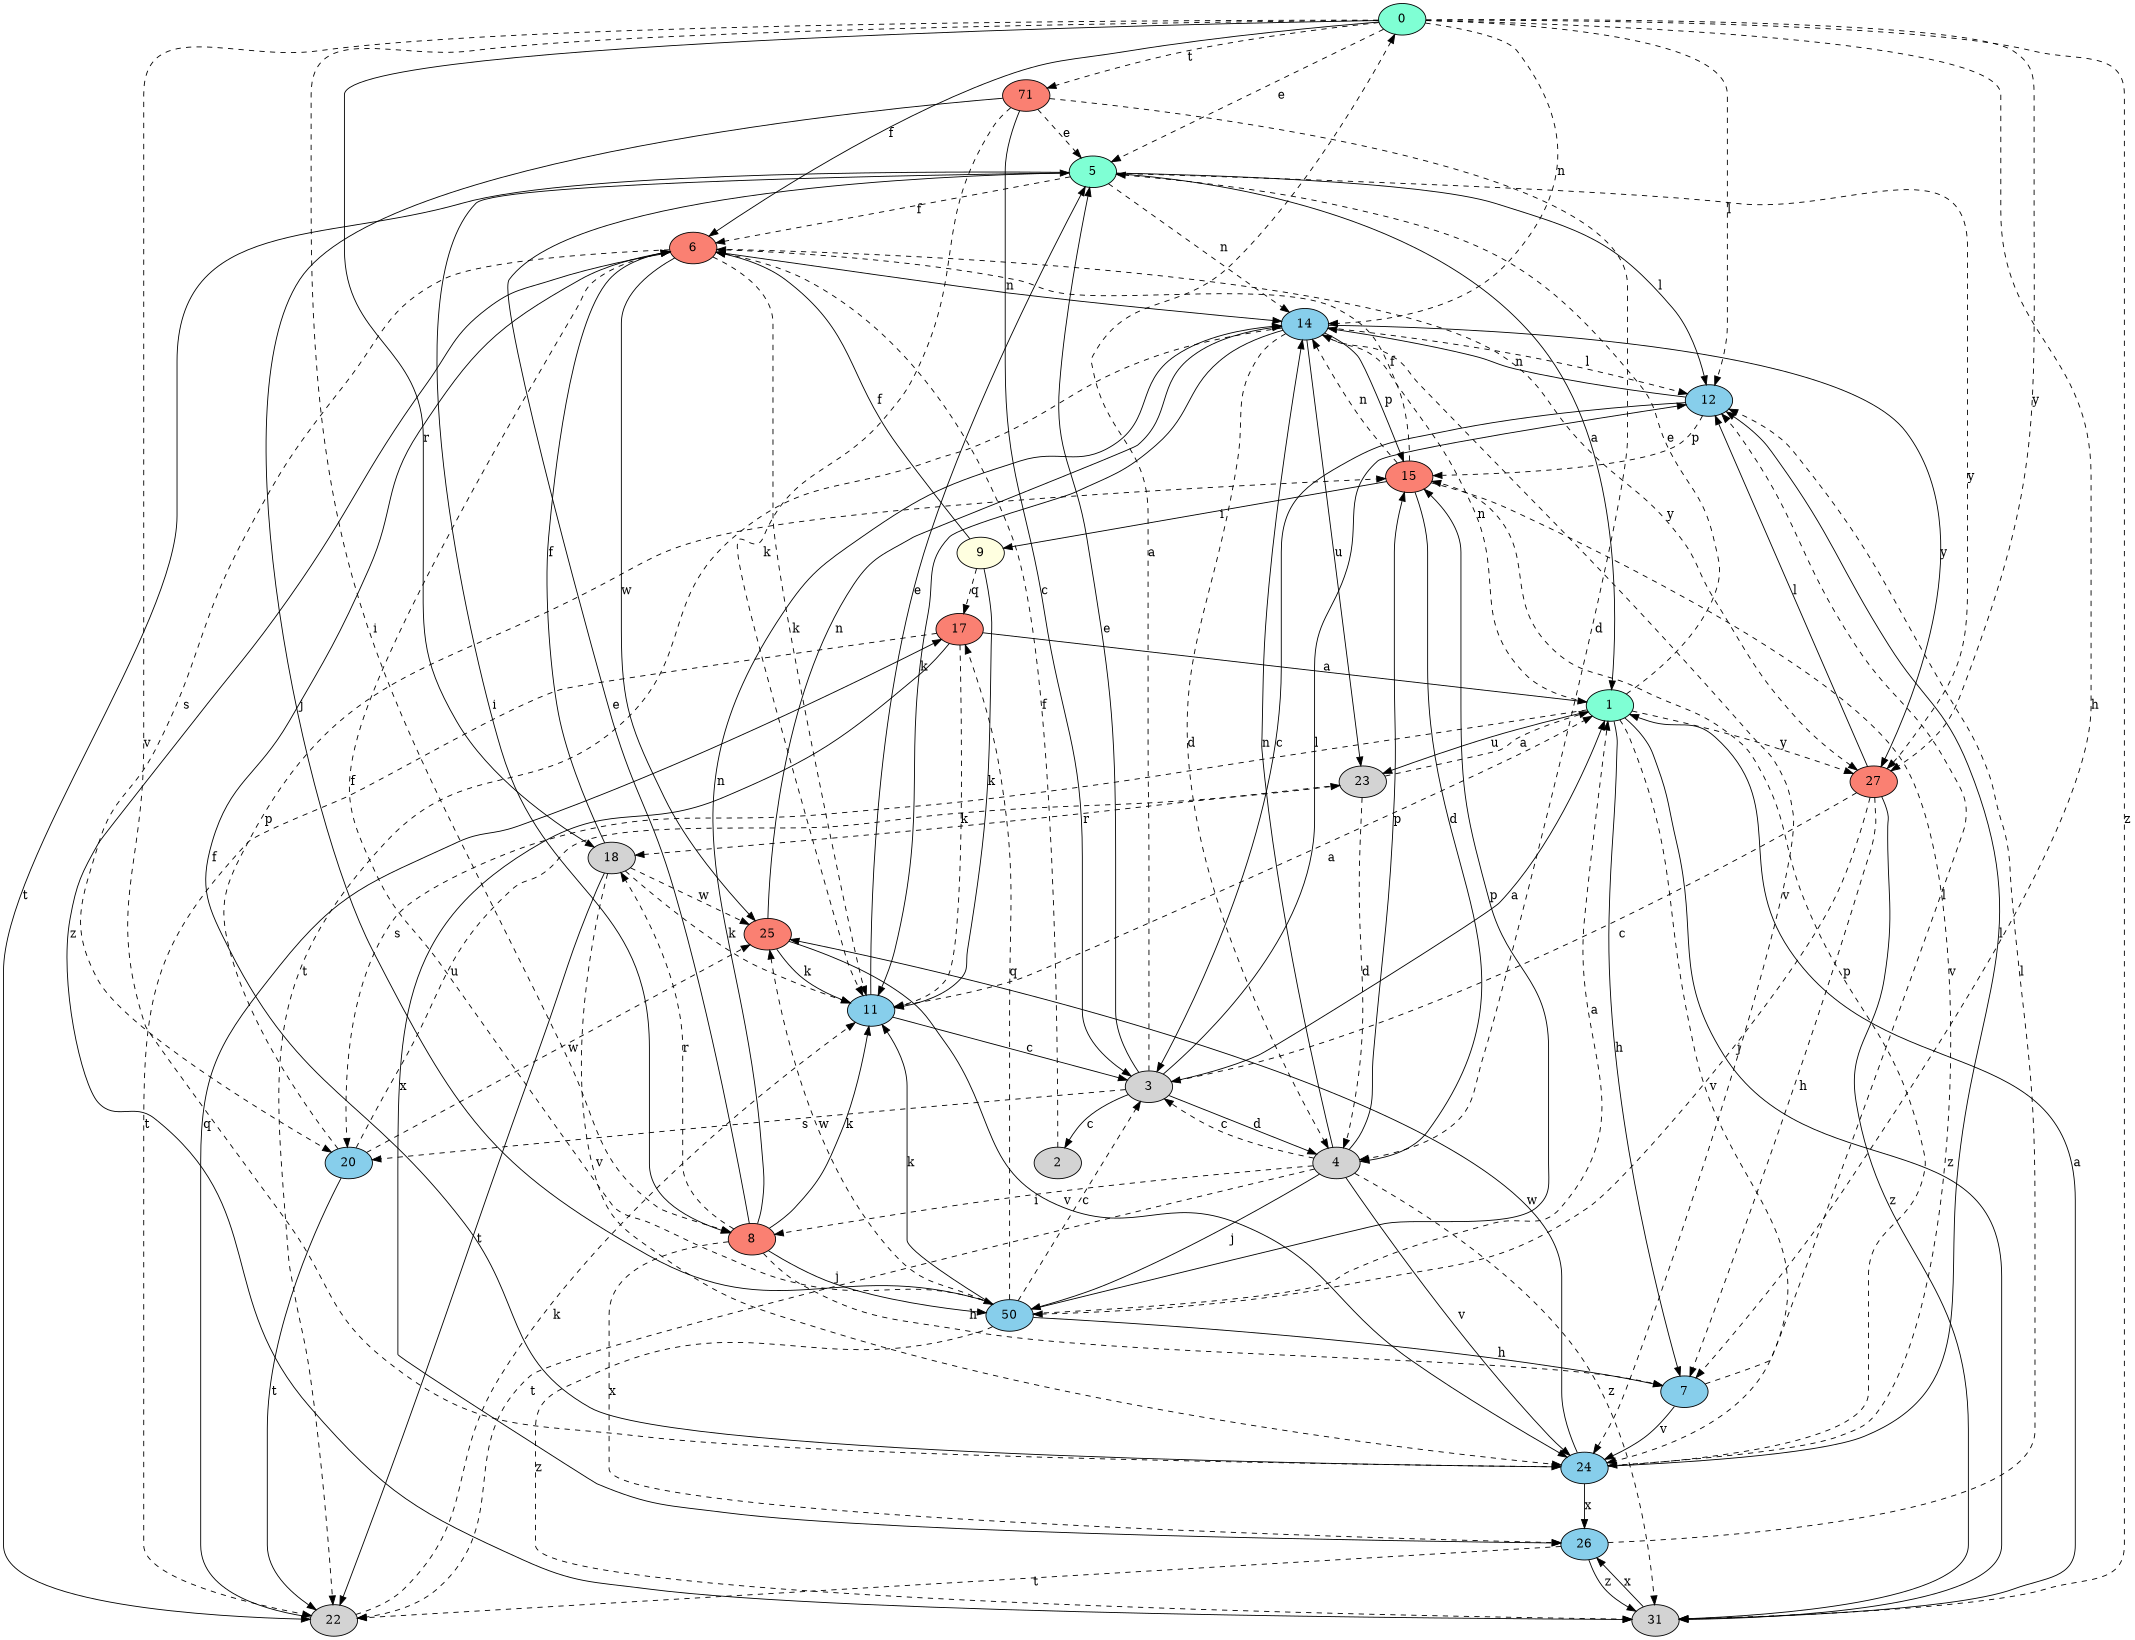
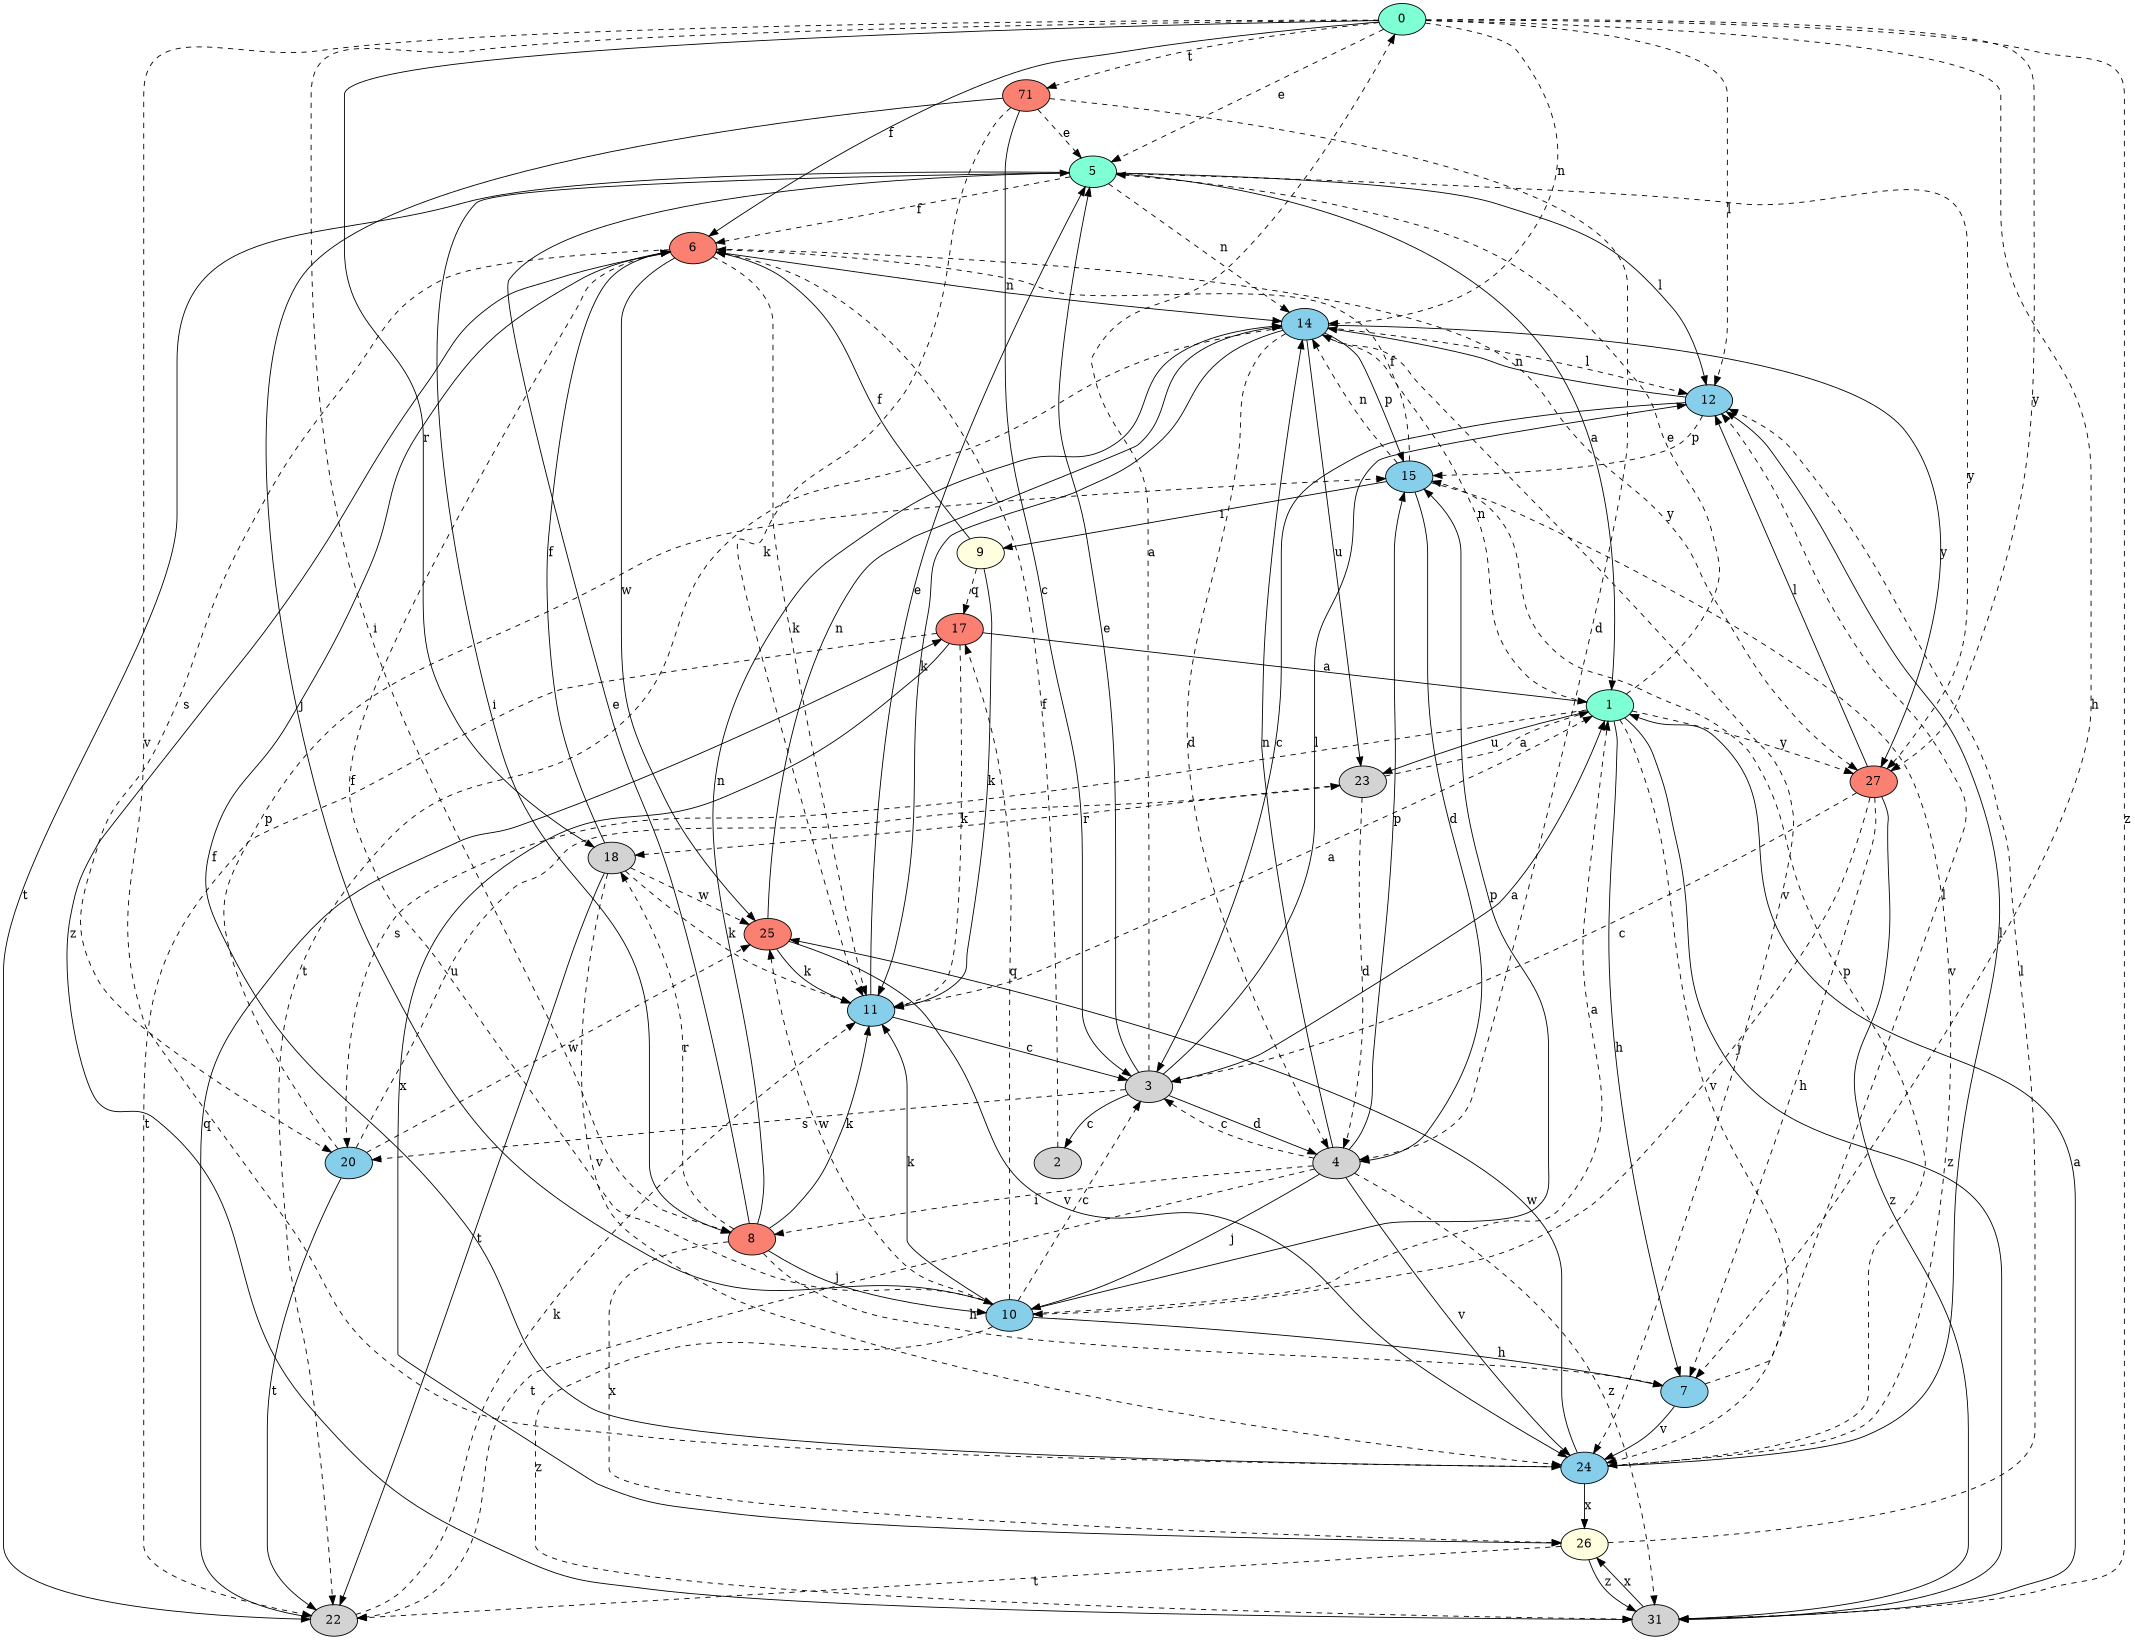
node "15": fillcolor salmon -> skyblue
node "50": label "50" -> "10"
node "26": fillcolor skyblue -> lightyellow
